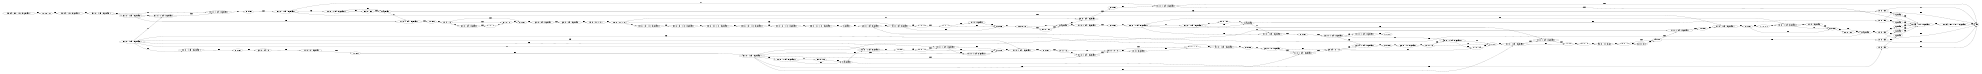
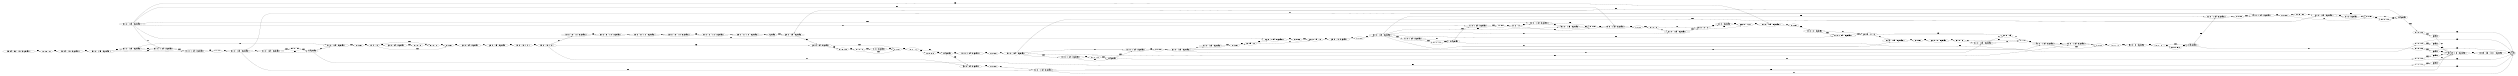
node "b.eq strb": label "b.eq strb" -> "b.eq address"
node "mov x19 , x0": added
node "eor w0 , w0 , # add": label "eor w0 , w0 , # add" -> "eor w0 , w0 , # address"
